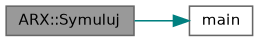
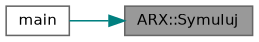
edge "ARX::Symuluj" -> "main": reversed
